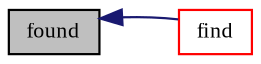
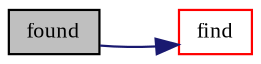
edge "find" -> "found": reversed
